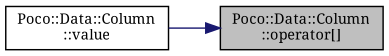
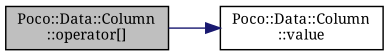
edge "Poco::Data::Column ::value" -> "Poco::Data::Column ::operator[]": reversed
